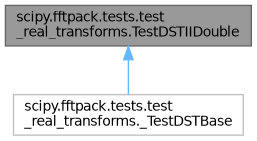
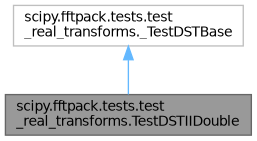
edge "scipy.fftpack.tests.test _real_transforms._TestDSTBase" -> "scipy.fftpack.tests.test _real_transforms.TestDSTIIDouble": reversed
